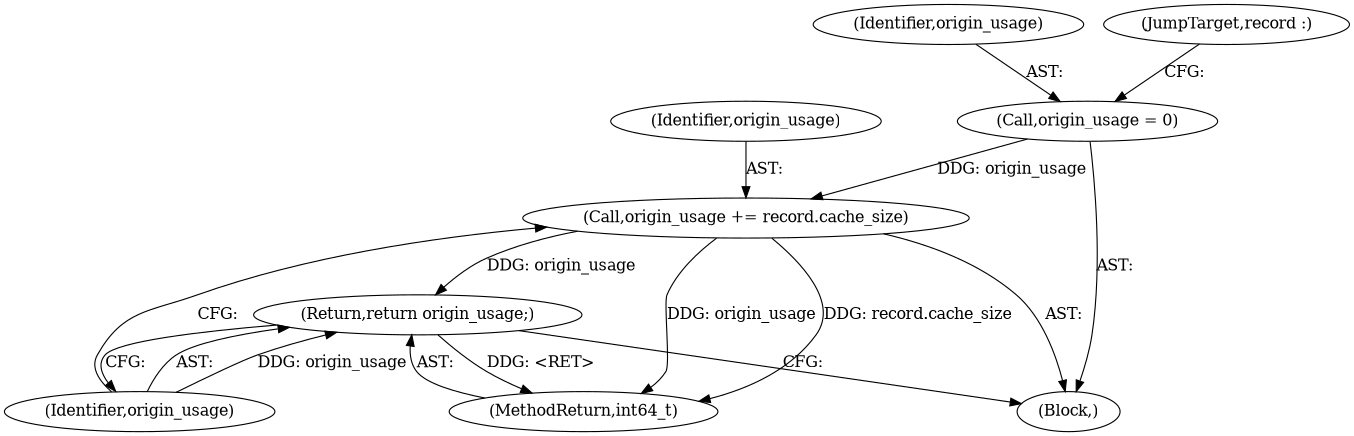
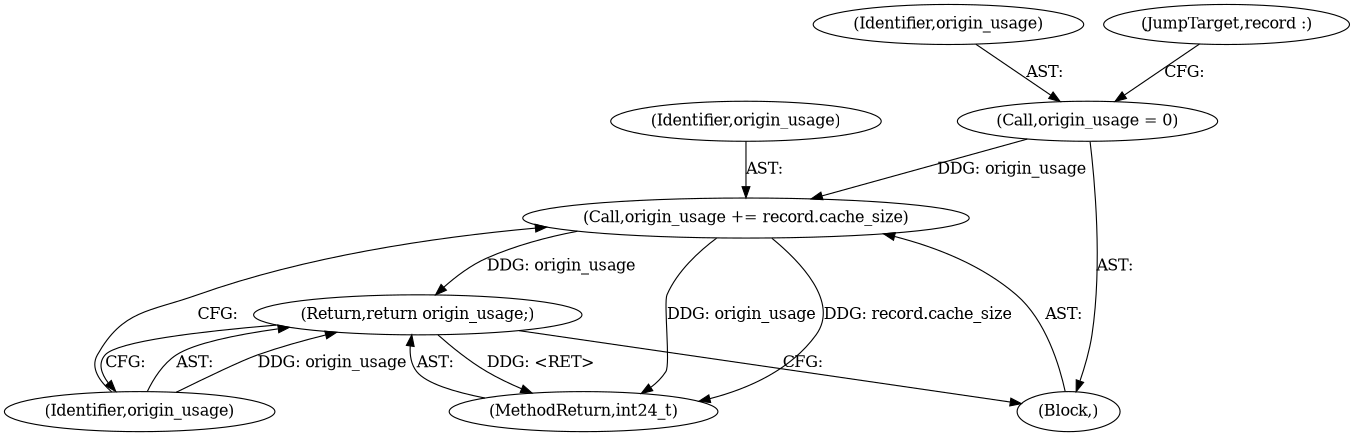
edge "(Call,origin_usage += record.cache_size)" -> "(Block,)": reversed
node "(MethodReturn,int64_t)": label "(MethodReturn,int64_t)" -> "(MethodReturn,int24_t)"
